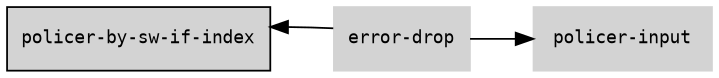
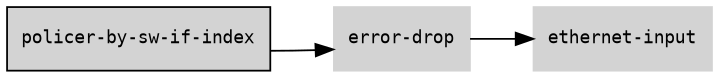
edge "error-drop" -> "policer-by-sw-if-index": reversed
node "policer-input": label "policer-input" -> "ethernet-input"
